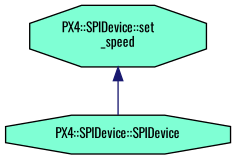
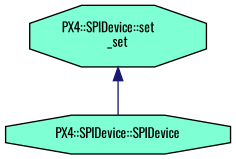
node "PX4::SPIDevice::set _speed": label "PX4::SPIDevice::set _speed" -> "PX4::SPIDevice::set _set"
